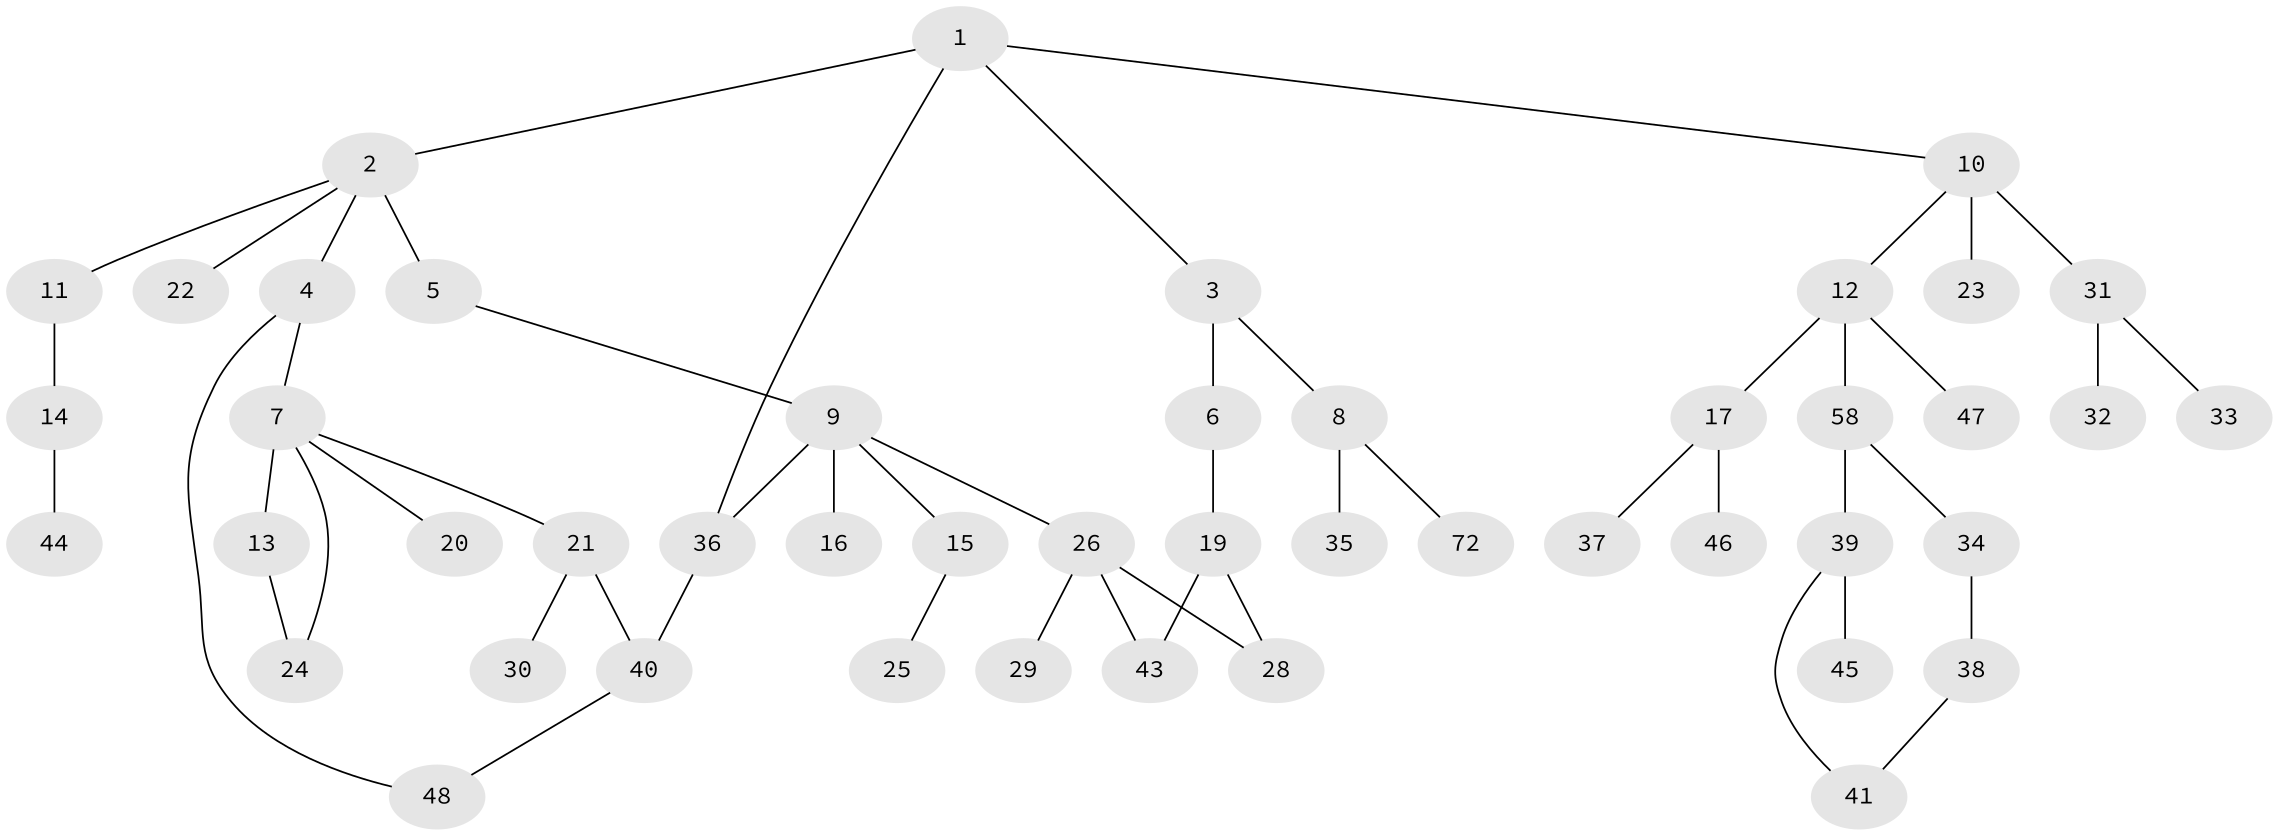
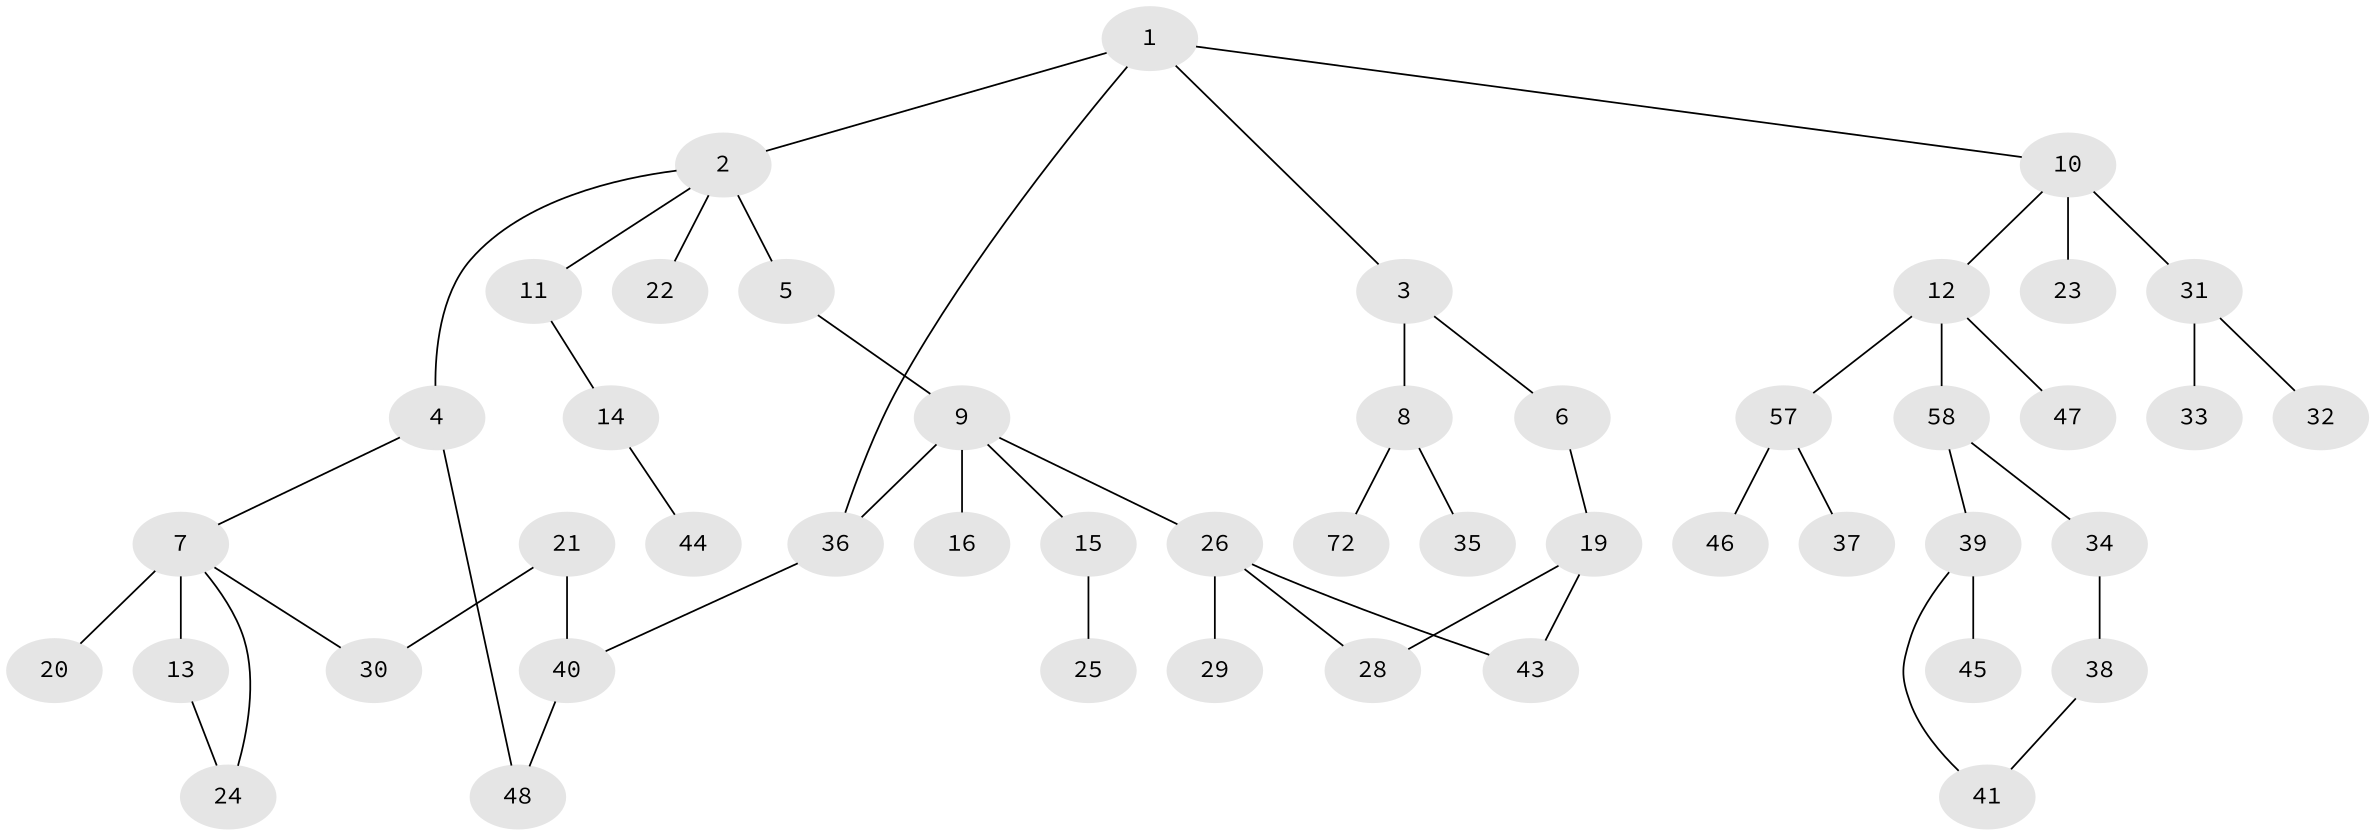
node "17": label "17" -> "57"
edge "7" -- "21": now "7" -- "30"
